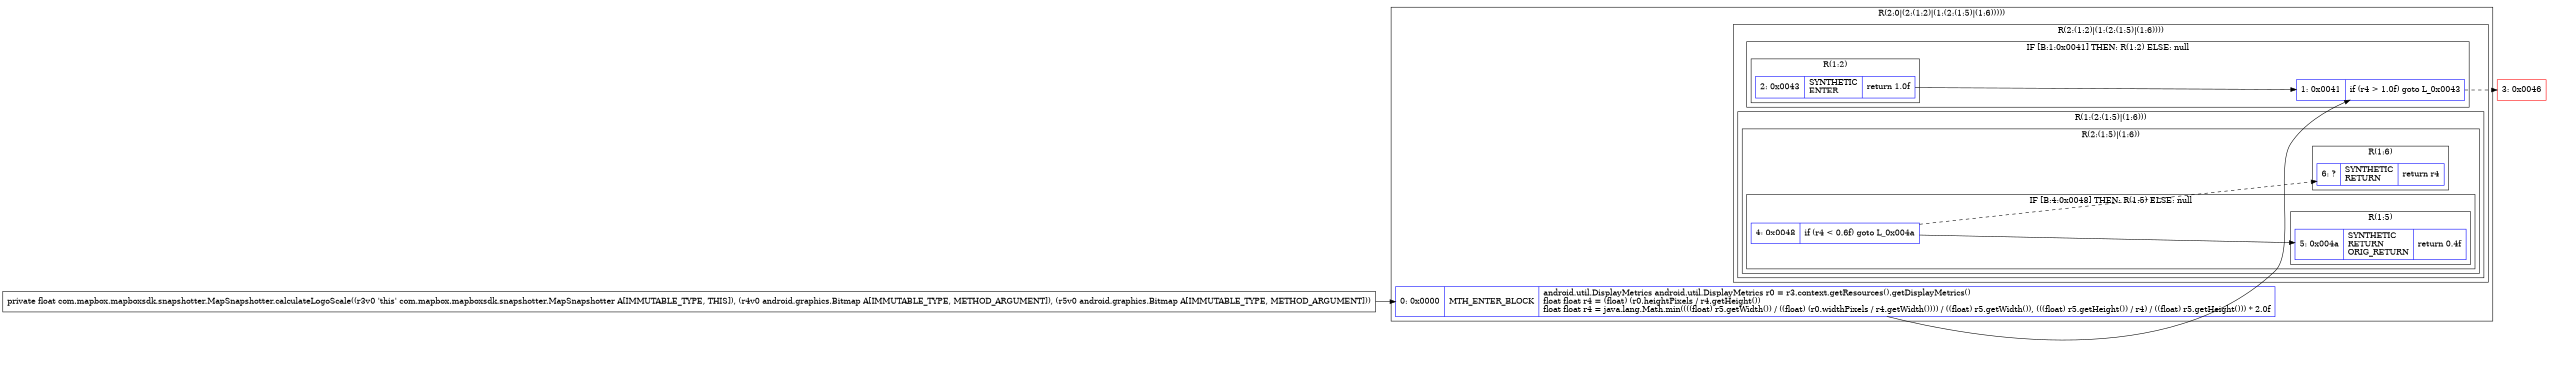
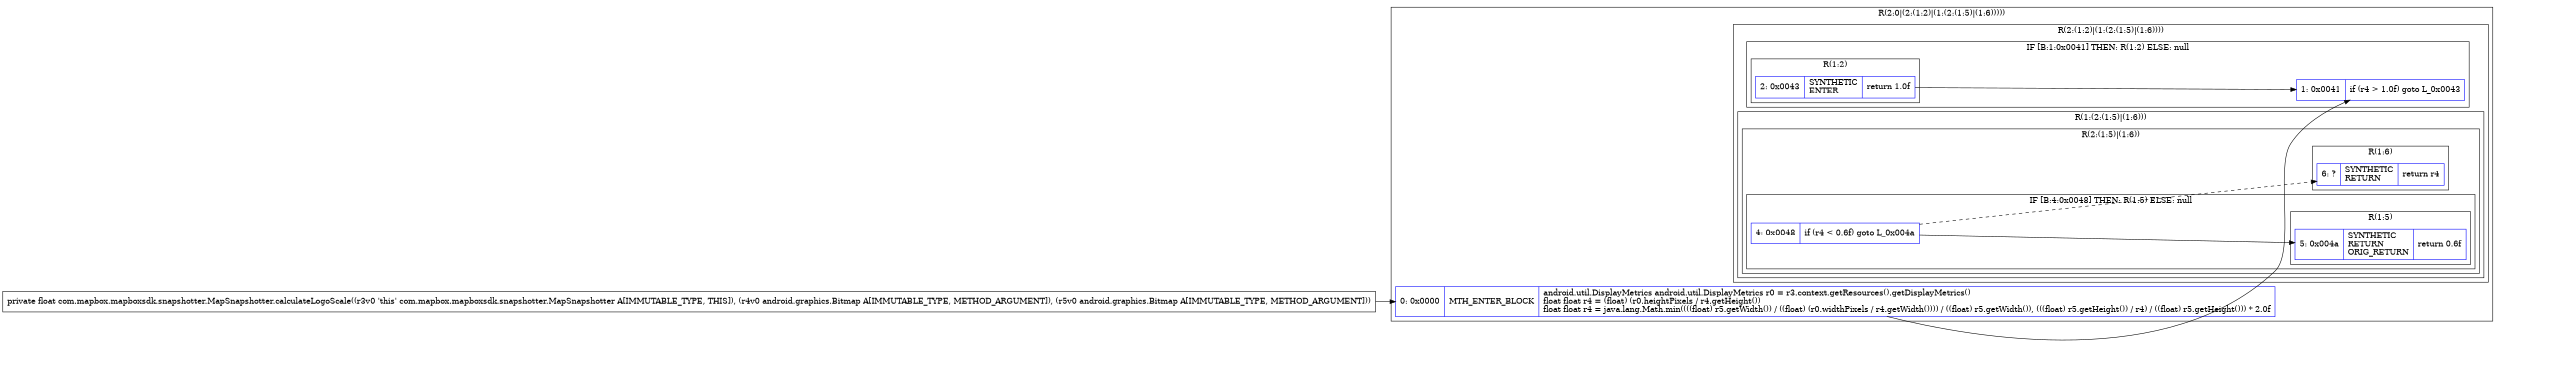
node "3: 0x0046": removed
node "5: 0x004a": text "return 0.4f" -> "return 0.6f"
